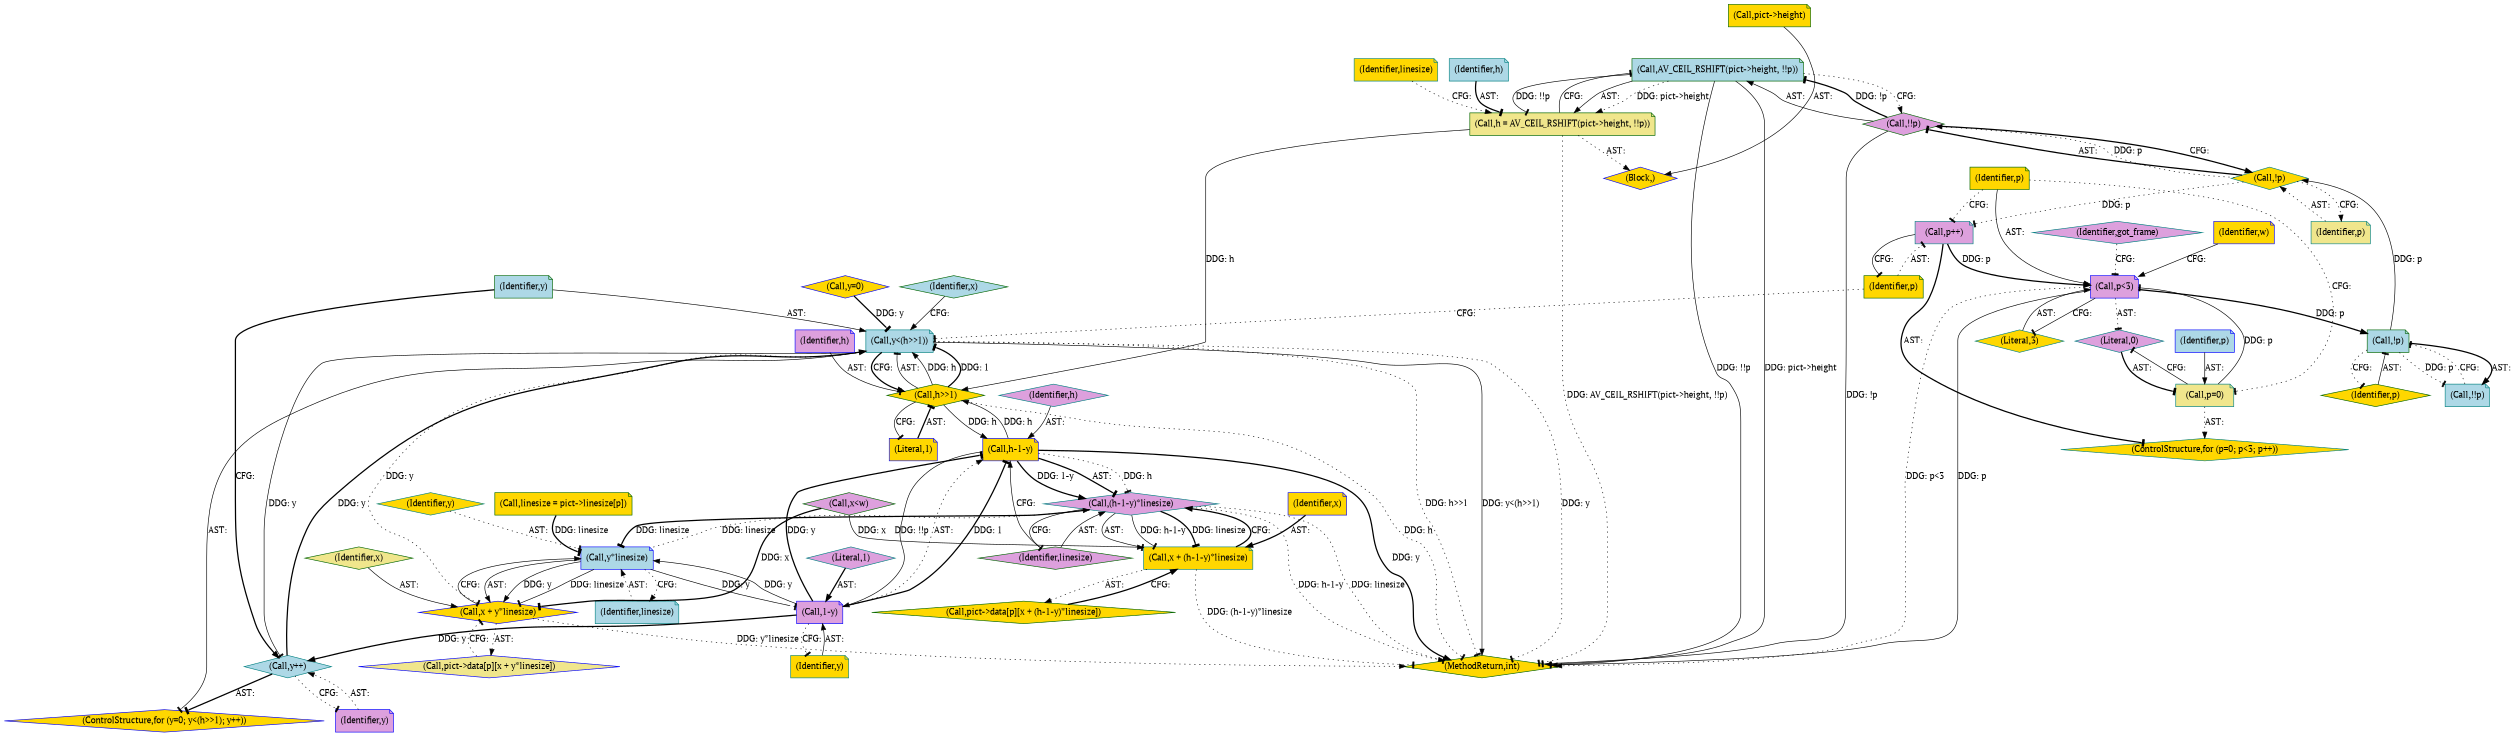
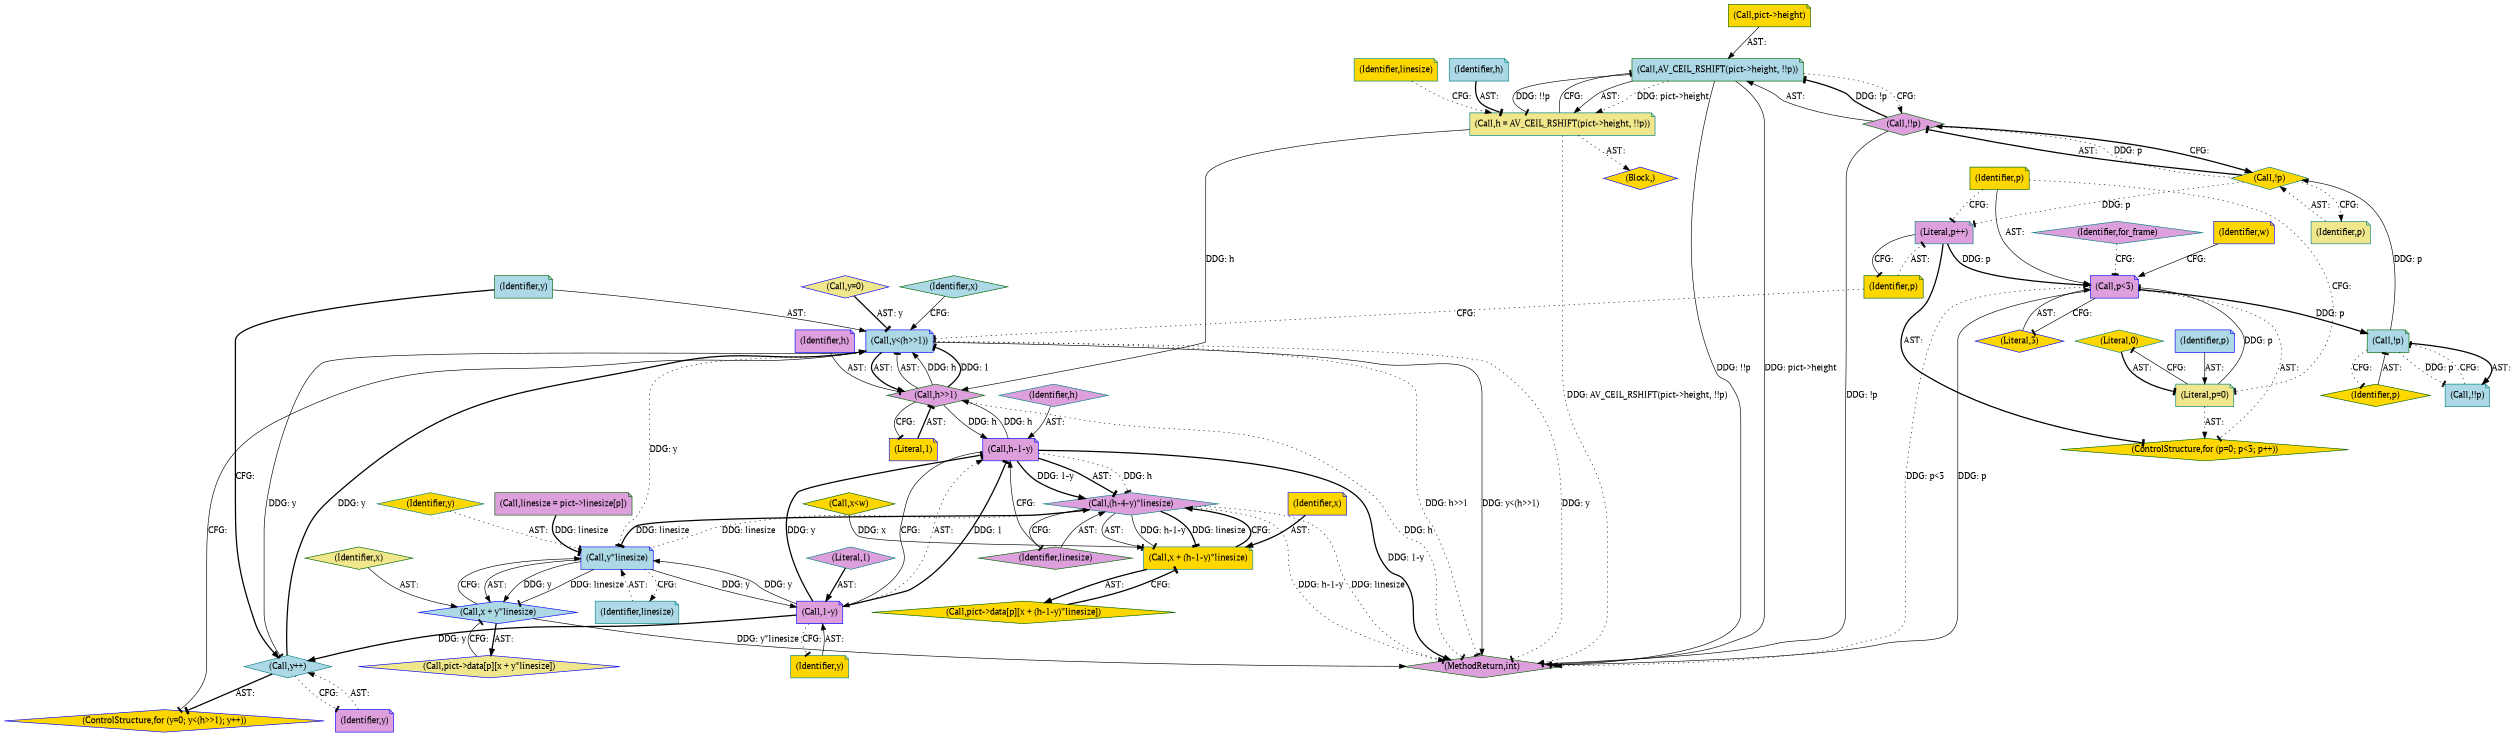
node "(Call,h = AV_CEIL_RSHIFT(pict->height, !!p))": color darkgreen -> teal
edge "(Call,pict->height)" -> "(Block,)": now "(Call,pict->height)" -> "(Call,AV_CEIL_RSHIFT(pict->height, !!p))"
node "(Call,p++)": label "(Call,p++)" -> "(Literal,p++)"
node "(Identifier,got_frame)": label "(Identifier,got_frame)" -> "(Identifier,for_frame)"
node "(Call,y=0)": fillcolor gold -> khaki
edge "(Call,p<3)" -> "(Literal,0)": now "(Call,p<3)" -> "(ControlStructure,for (p=0; p<3; p++))"
edge "(Call,y=0)" -> "(Call,y<(h>>1))": label "DDG: y" -> "AST: y"
node "(Call,y<(h>>1))": color teal -> blue
node "(Literal,3)": color teal -> blue
node "(Literal,0)": fillcolor plum -> gold
edge "(Call,y<(h>>1))" -> "(Call,h>>1)": label "CFG: " -> "AST: "
node "(Call,h>>1)": fillcolor gold -> plum
node "(Call,p=0)": label "(Call,p=0)" -> "(Literal,p=0)"
edge "(Call,h = AV_CEIL_RSHIFT(pict->height, !!p))" -> "(MethodReturn,int)": arrowhead tee -> normal
edge "(Call,y<(h>>1))" -> "(Call,x + y*linesize)": now "(Call,y<(h>>1))" -> "(Call,y*linesize)"
node "(Call,h-1-y)": fillcolor gold -> plum
node "(ControlStructure,for (p=0; p<3; p++))": color teal -> darkgreen
node "(Call,linesize = pict->linesize[p])": fillcolor gold -> plum
node "(Call,x<w)": fillcolor plum -> gold
node "(Call,(h-1-y)*linesize)": label "(Call,(h-1-y)*linesize)" -> "(Call,(h-4-y)*linesize)"
edge "(Call,y<(h>>1))" -> "(ControlStructure,for (y=0; y<(h>>1); y++))": label "AST: " -> "CFG: "
edge "(Call,h-1-y)" -> "(Call,1-y)": label "DDG: !!p" -> "CFG: "
edge "(Call,h-1-y)" -> "(MethodReturn,int)": label "DDG: y" -> "DDG: 1-y"
edge "(Call,x + (h-1-y)*linesize)" -> "(Call,pict->data[p][x + (h-1-y)*linesize])": style dotted -> bold
edge "(Call,y*linesize)" -> "(Call,1-y)": arrowhead tee -> normal
edge "(Call,pict->data[p][x + (h-1-y)*linesize])" -> "(Call,x + (h-1-y)*linesize)": arrowhead normal -> tee
edge "(Call,x<w)" -> "(Call,x + y*linesize)": removed, label "DDG: x"
node "(Call,x + y*linesize)": fillcolor gold -> lightblue
edge "(Call,x + y*linesize)" -> "(Call,pict->data[p][x + y*linesize])": style dotted -> bold
edge "(Call,pict->data[p][x + y*linesize])" -> "(Call,x + y*linesize)": style dotted -> solid
edge "(Call,x + (h-1-y)*linesize)" -> "(MethodReturn,int)": removed, label "DDG: (h-1-y)*linesize"
edge "(Call,x + y*linesize)" -> "(MethodReturn,int)": style dotted -> solid
node "(MethodReturn,int)": fillcolor gold -> plum
